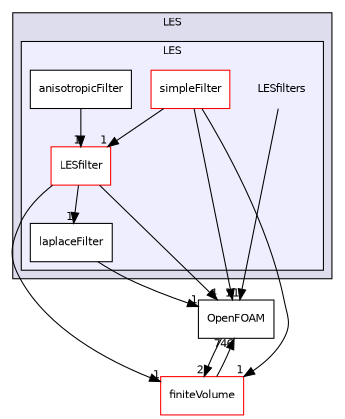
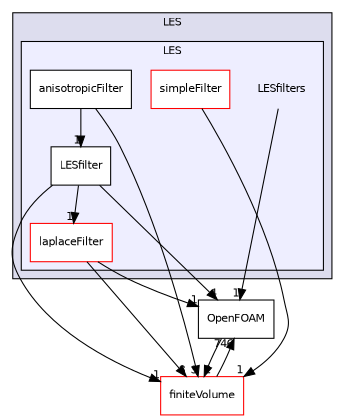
edge "simpleFilter" -> "LESfilter": removed
node "LESfilter": color red -> black
edge "simpleFilter" -> "OpenFOAM": removed
edge "anisotropicFilter" -> "finiteVolume": added
node "laplaceFilter": color black -> red
edge "laplaceFilter" -> "finiteVolume": added
